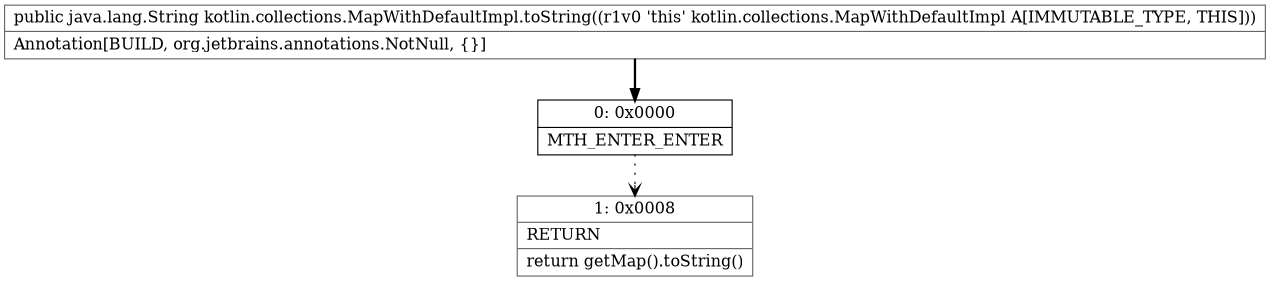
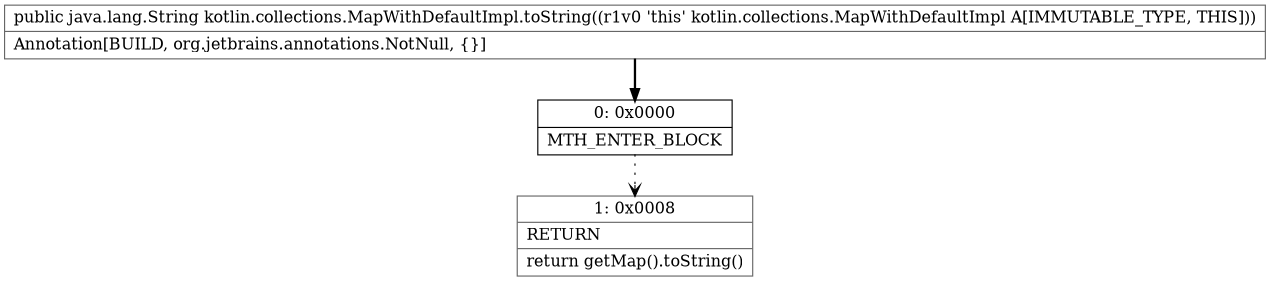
node "0: 0x0000": text "MTH_ENTER_ENTER" -> "MTH_ENTER_BLOCK"
